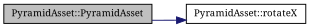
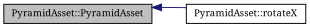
edge "PyramidAsset::PyramidAsset" -> "PyramidAsset::rotateX": reversed
